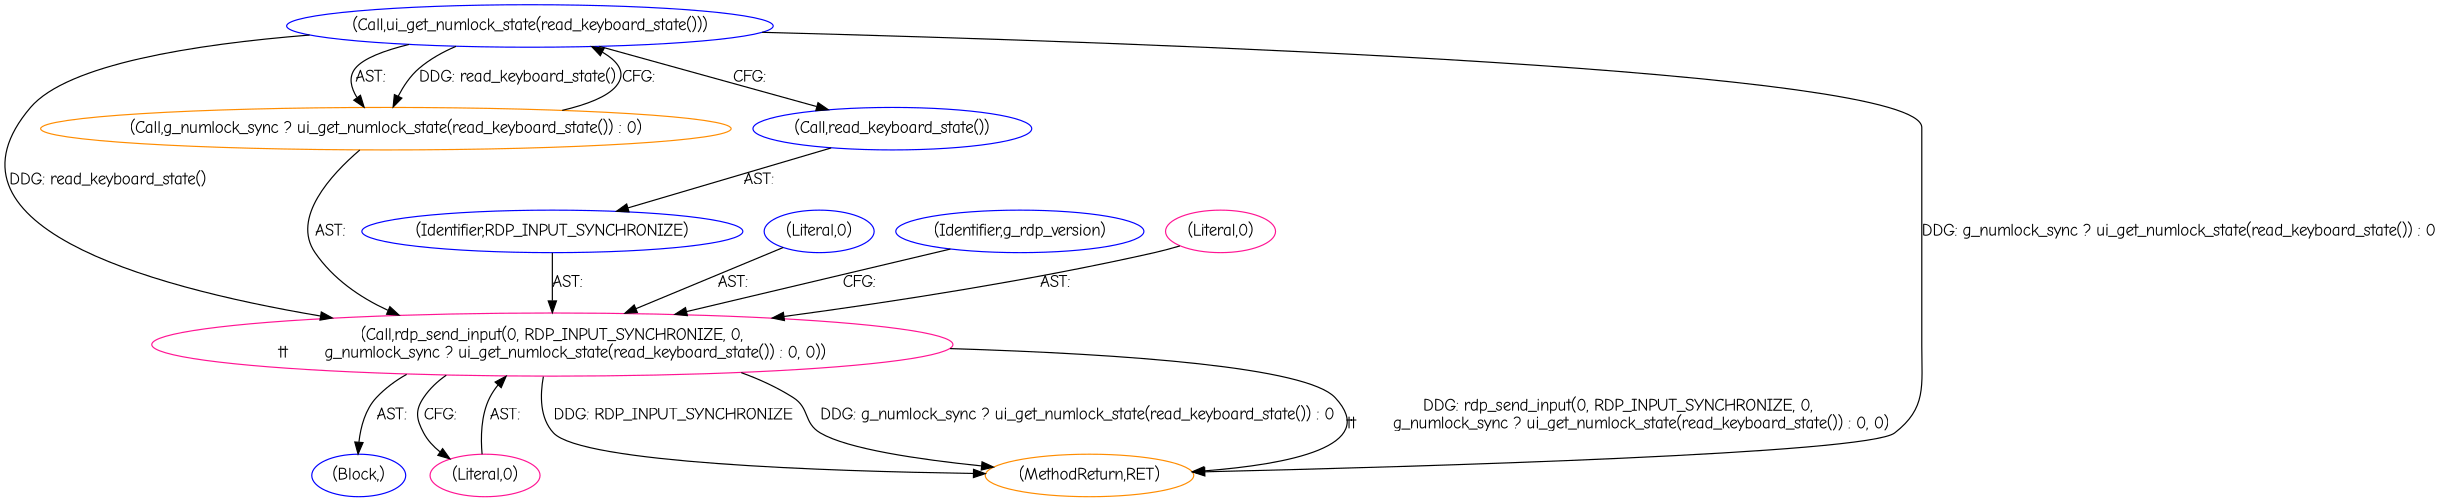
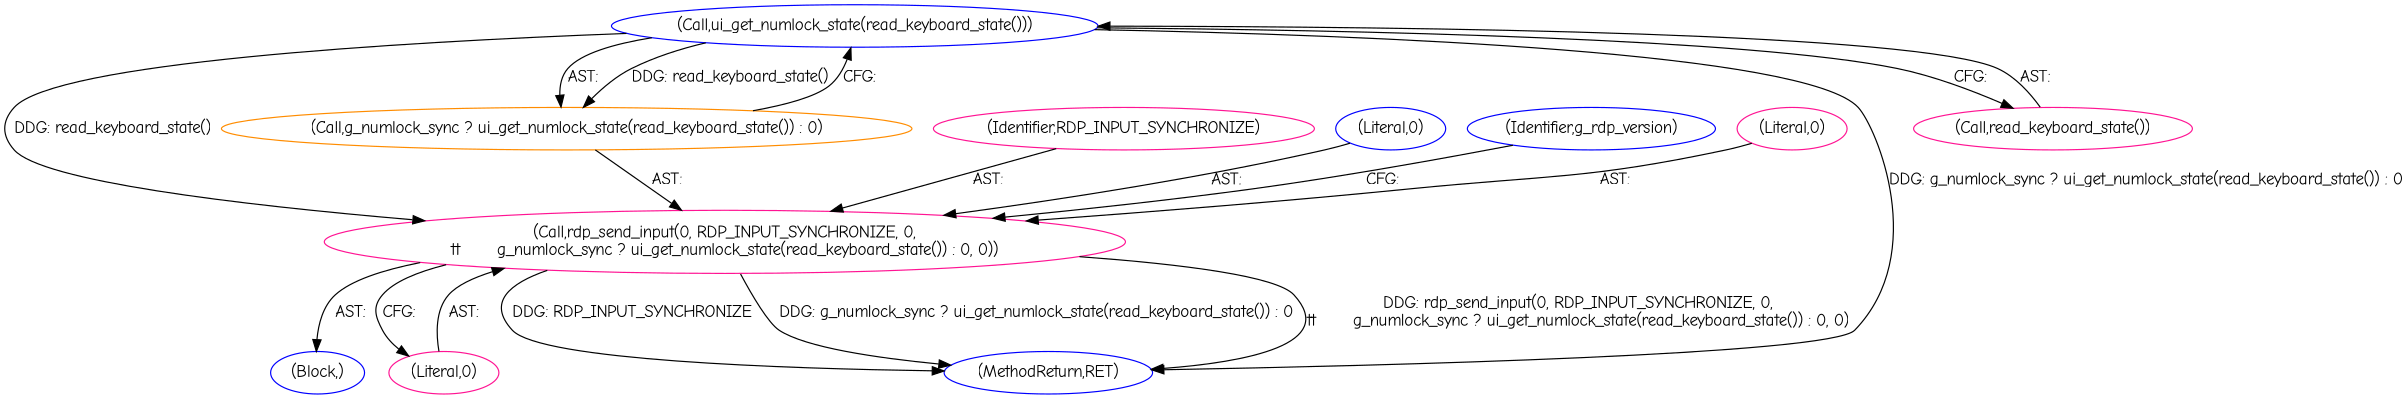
node "(Call,read_keyboard_state())": color blue -> deeppink
edge "(Call,read_keyboard_state())" -> "(Identifier,RDP_INPUT_SYNCHRONIZE)": now "(Call,read_keyboard_state())" -> "(Call,ui_get_numlock_state(read_keyboard_state()))"
node "(Identifier,RDP_INPUT_SYNCHRONIZE)": color blue -> deeppink
node "(MethodReturn,RET)": color darkorange -> blue
